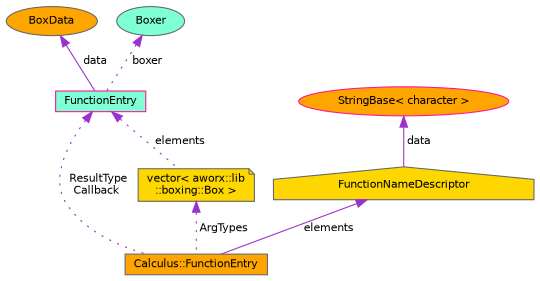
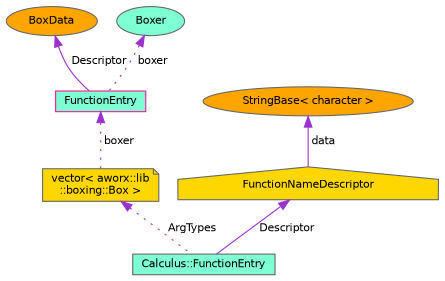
edge "FunctionEntry" -> "BoxData": label " data" -> " Descriptor"
node "StringBase< character >": color deeppink -> gray40
edge "vector< aworx::lib ::boxing::Box >" -> "FunctionEntry": label " elements" -> " boxer"
edge "Calculus::FunctionEntry" -> "FunctionEntry": removed, label "ResultType Callback"
edge "Calculus::FunctionEntry" -> "FunctionNameDescriptor": label " elements" -> " Descriptor"
node "Calculus::FunctionEntry": fillcolor orange -> aquamarine
